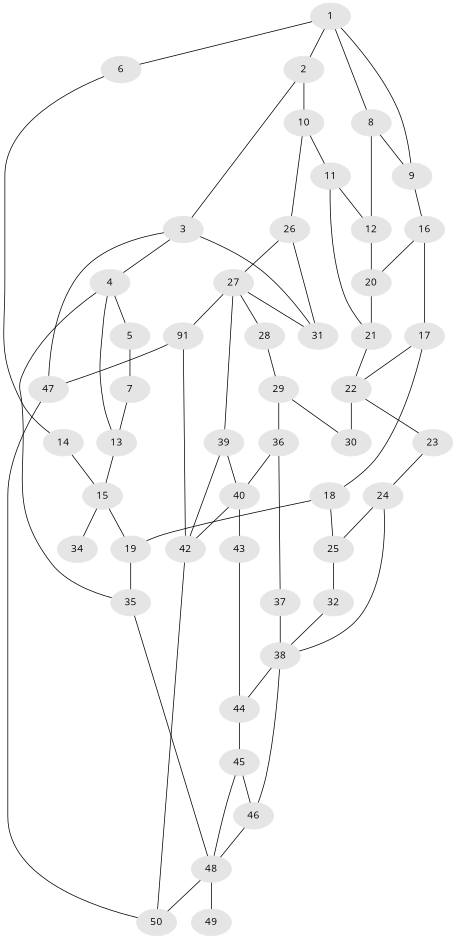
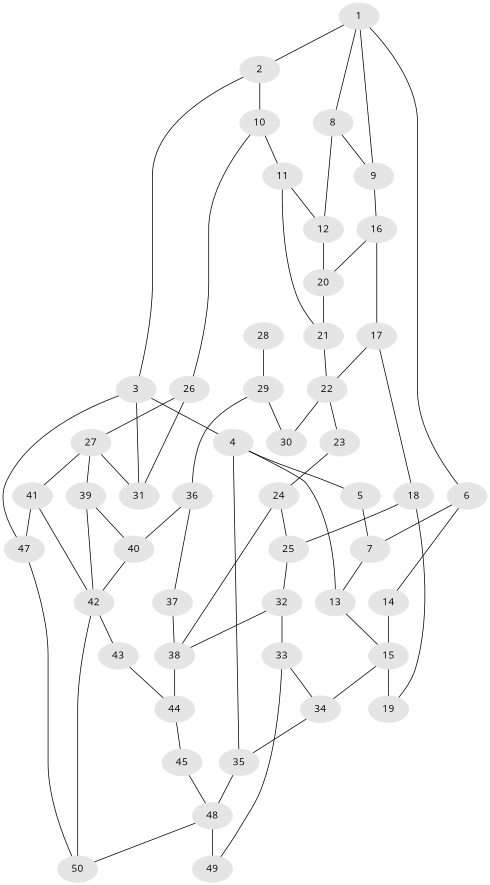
edge "27" -- "28": removed
node "91": label "91" -> "41"
edge "6" -- "7": added
edge "40" -- "43": now "42" -- "43"
edge "19" -- "35": now "34" -- "35"
node "33": added
node "46": removed
